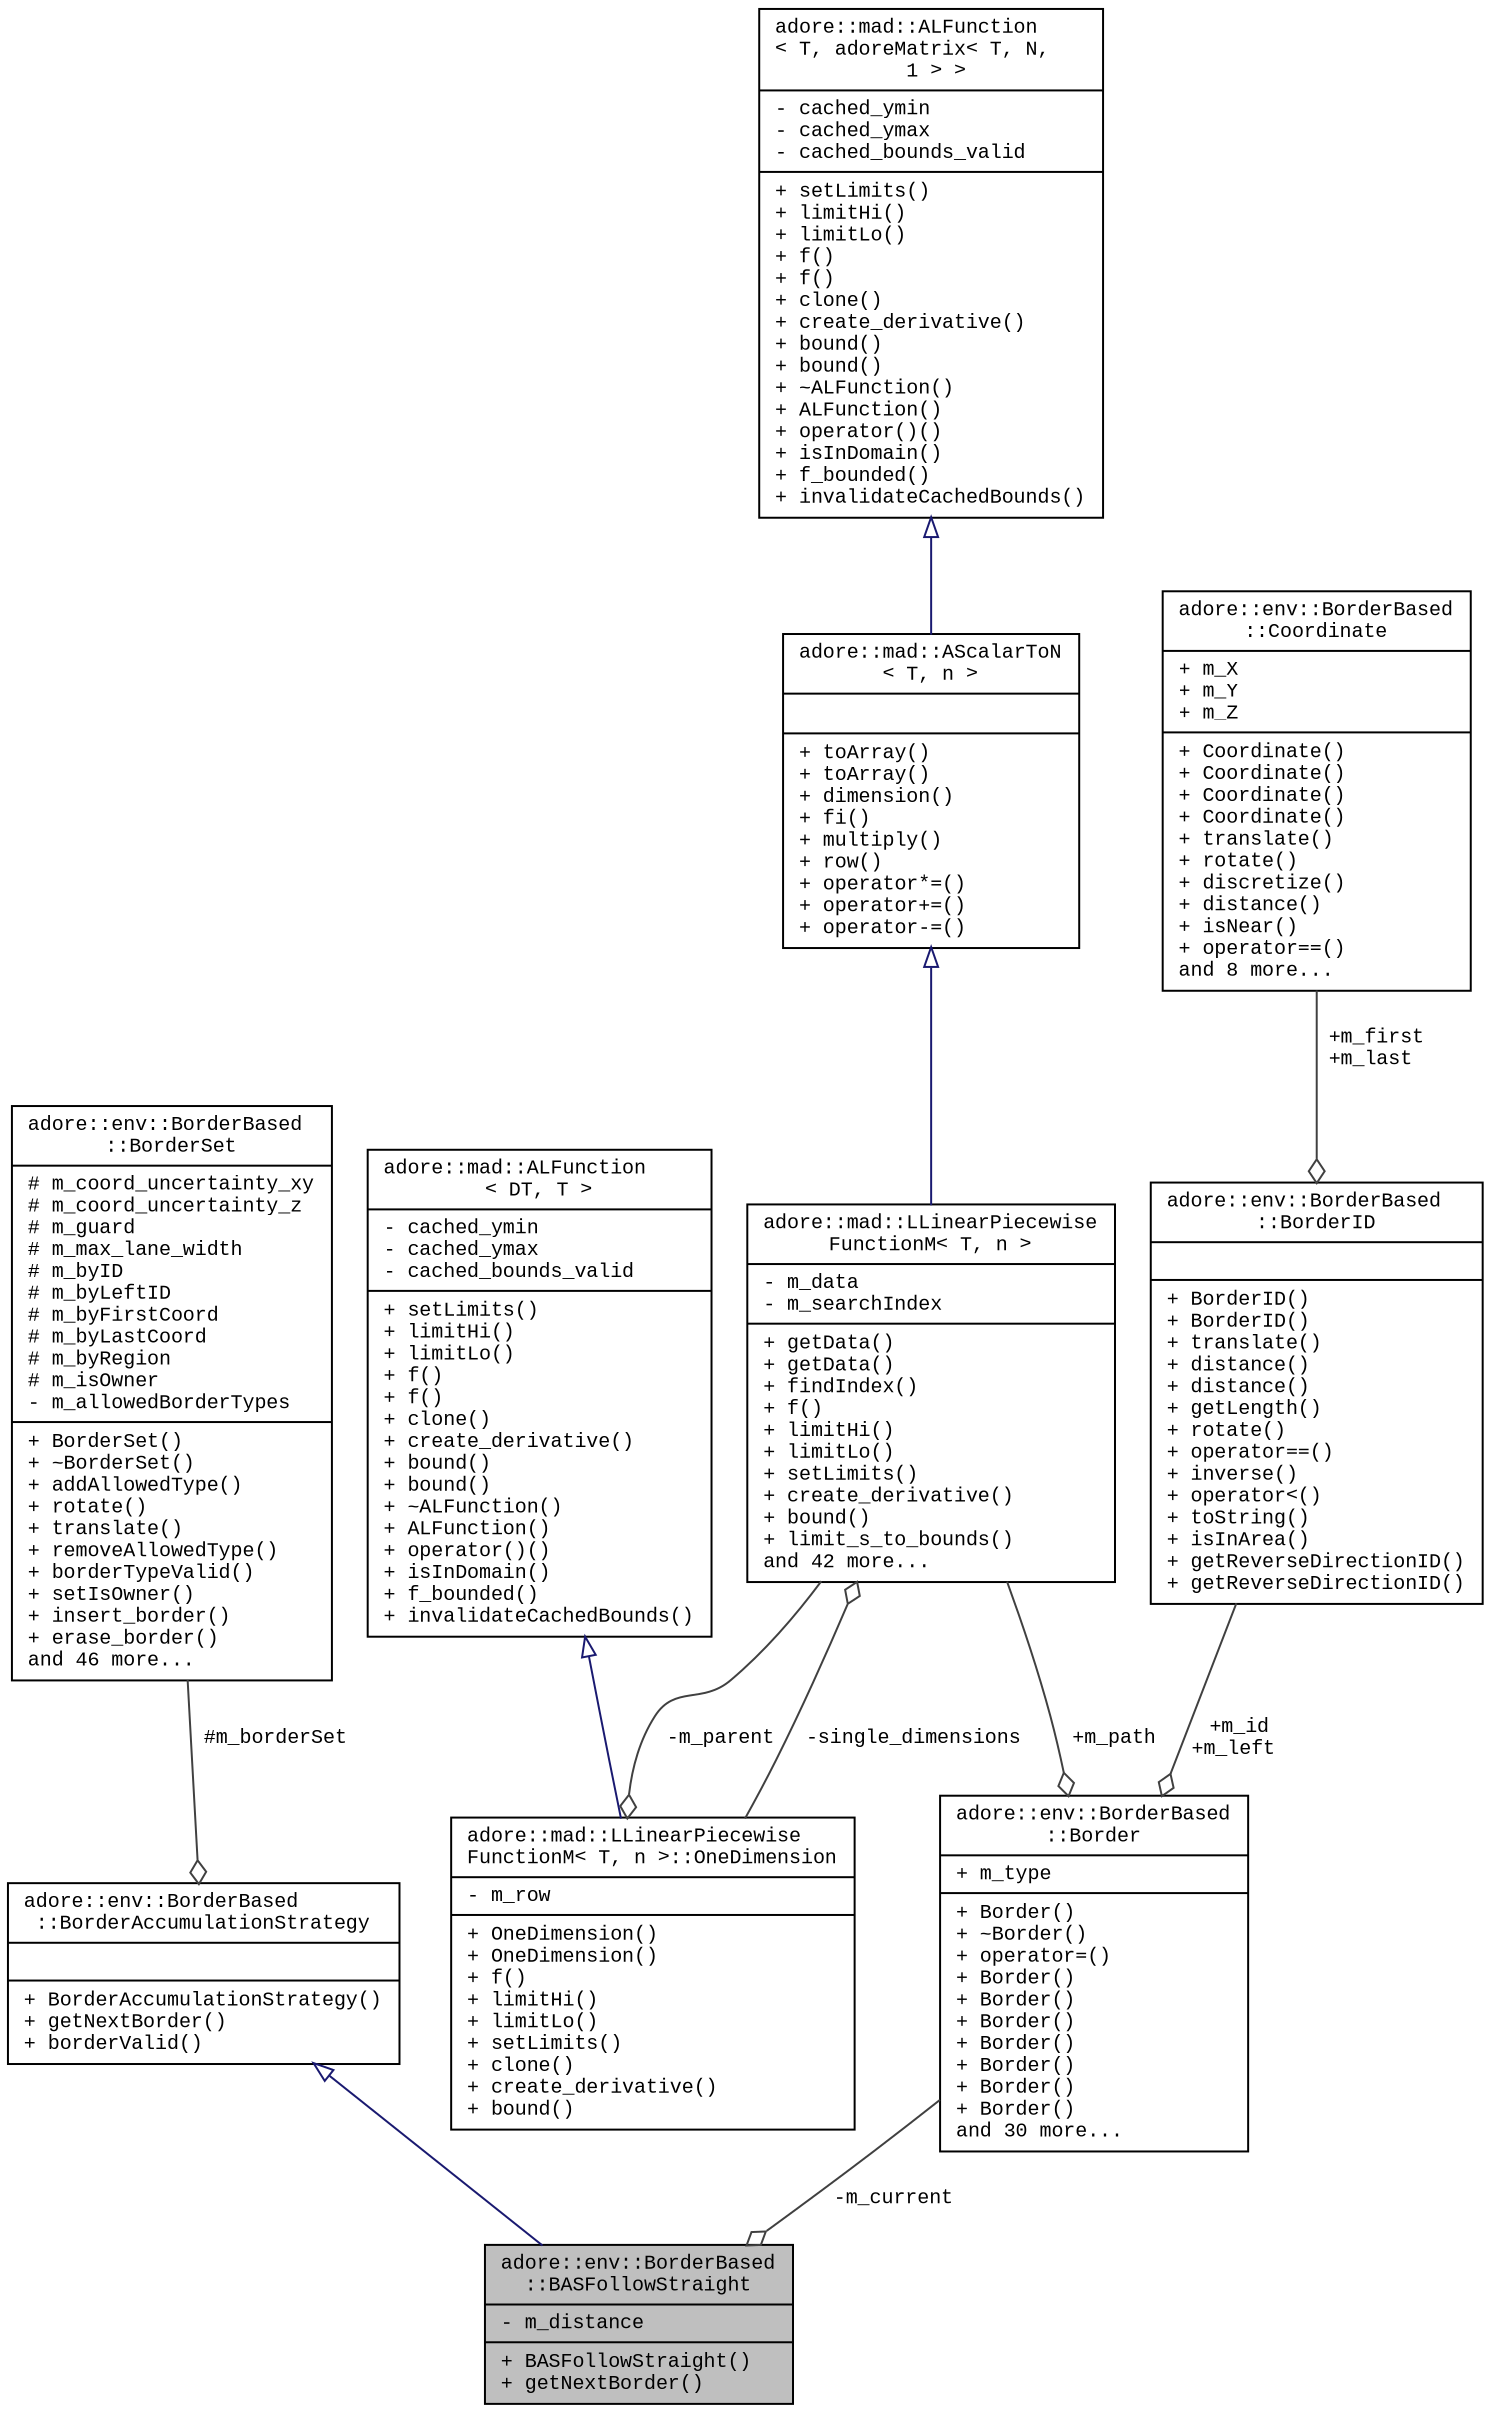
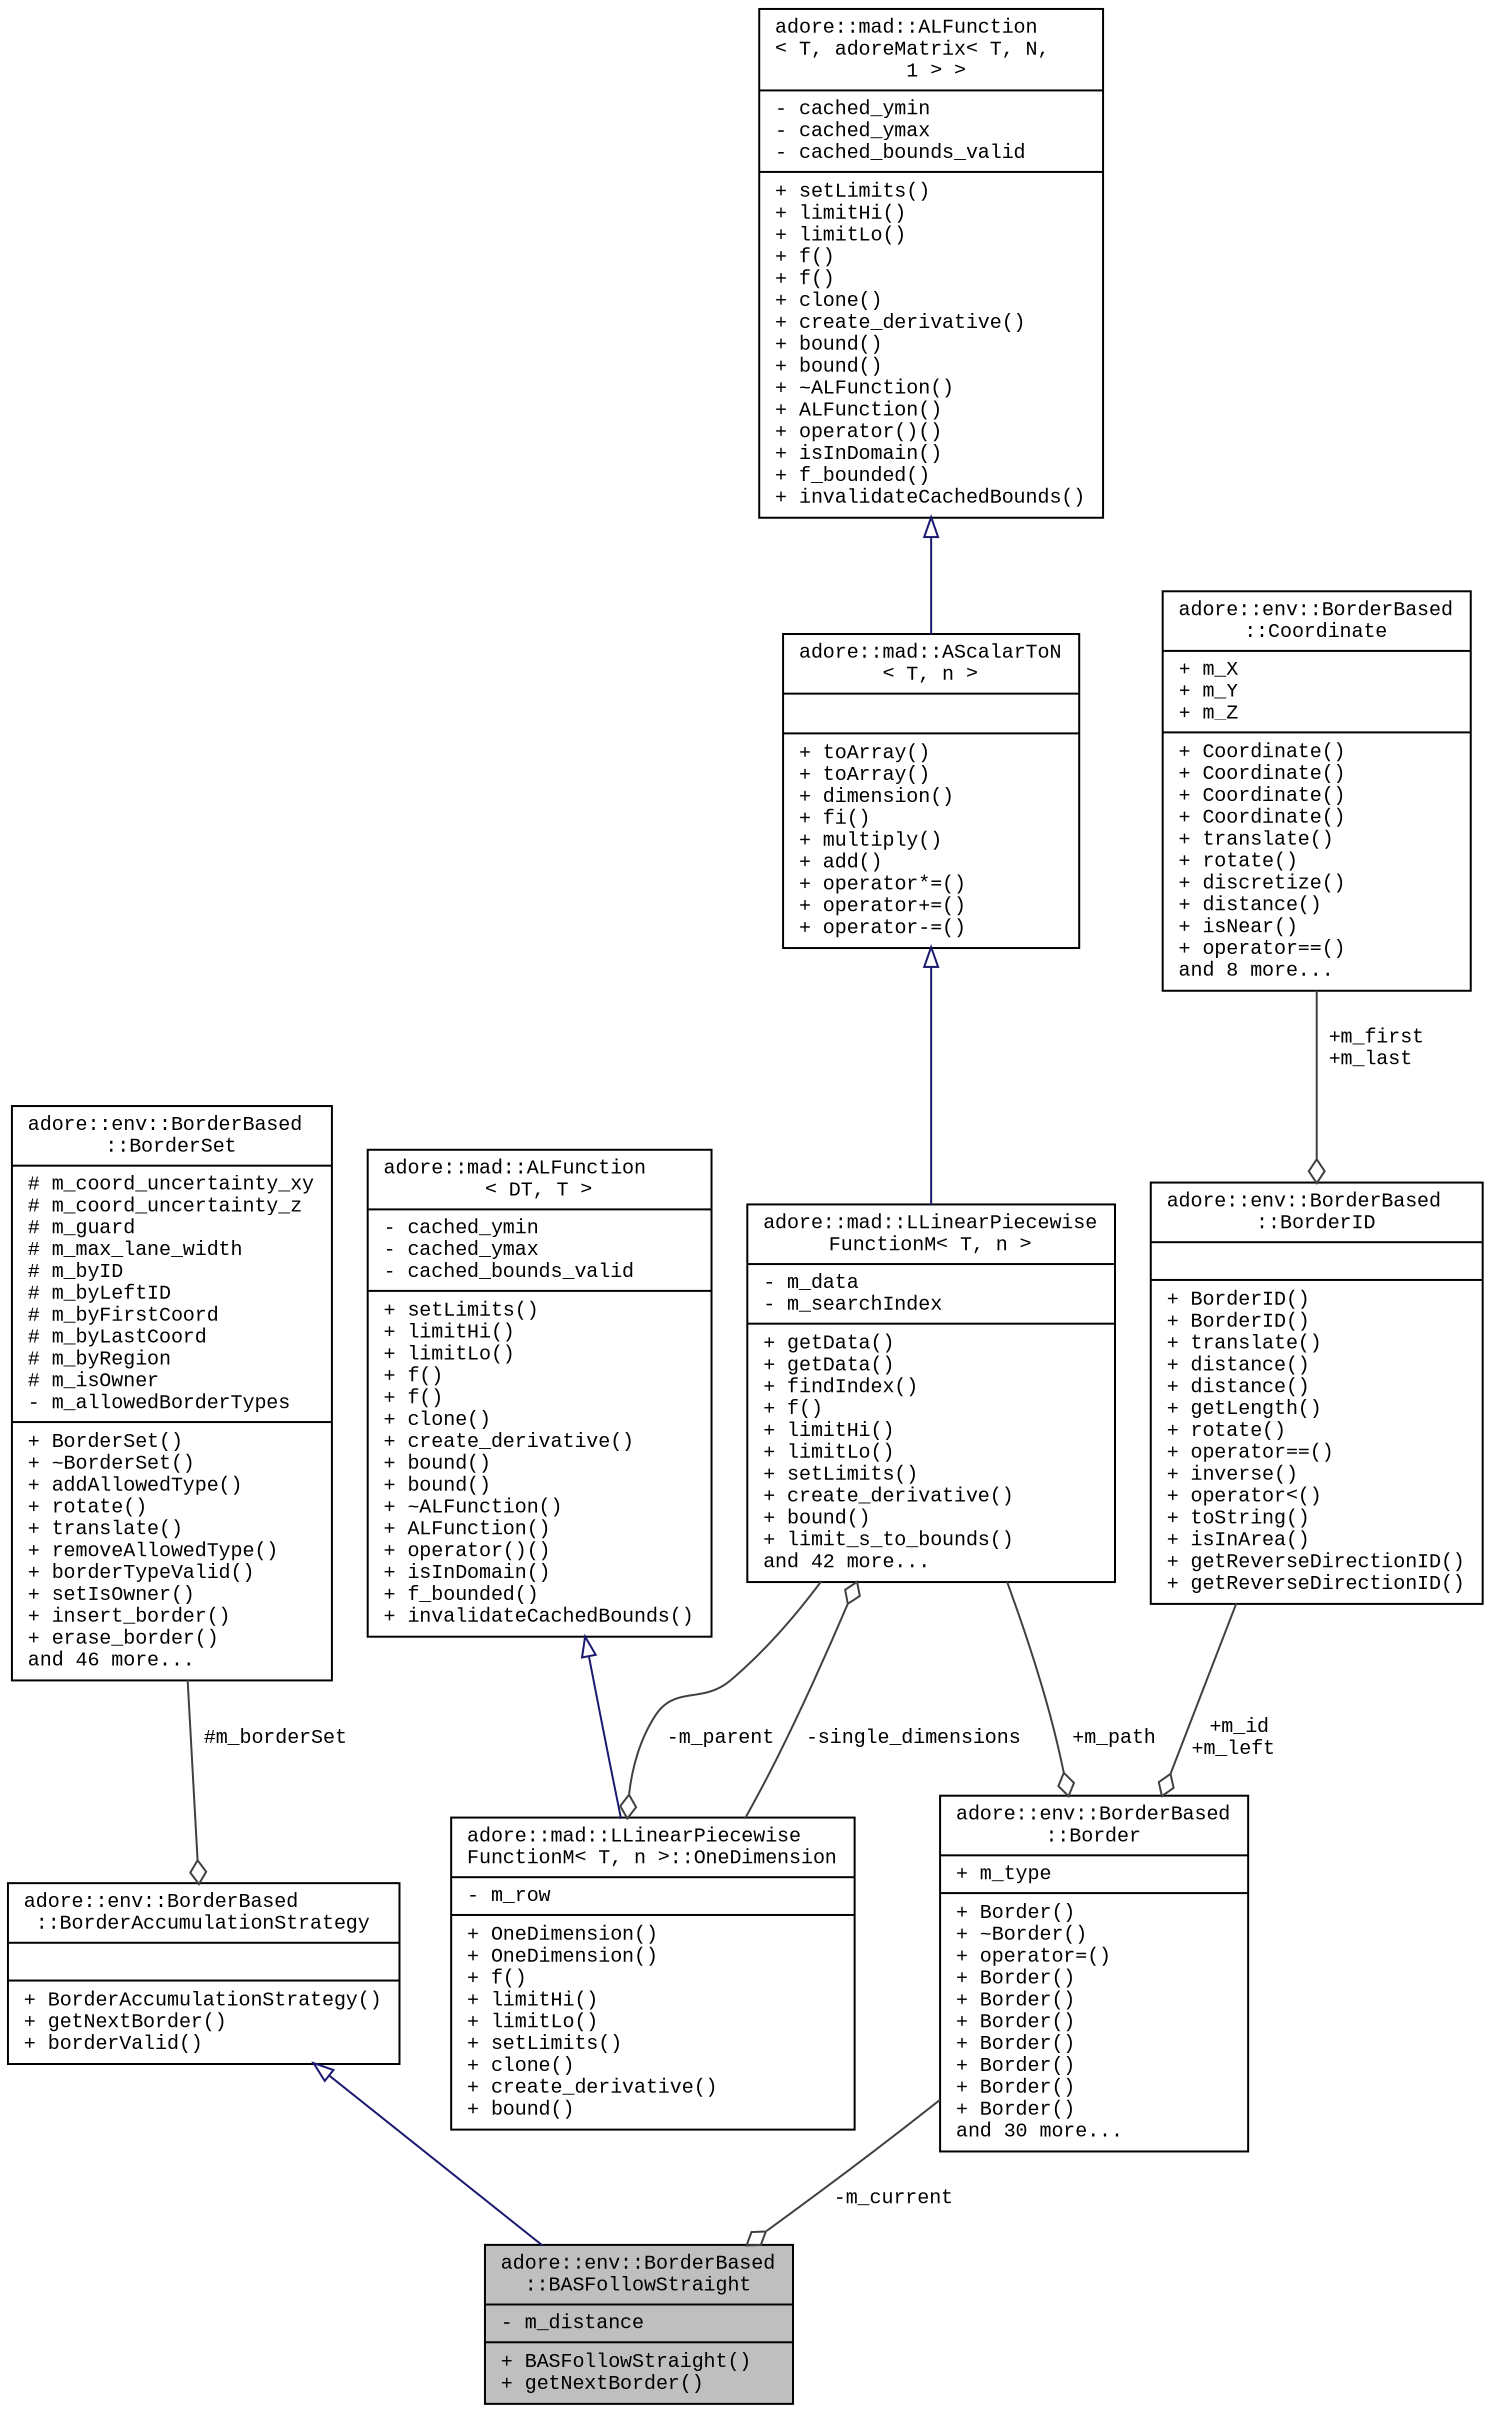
node "adore::mad::AScalarToN": text "+ row()" -> "+ add()"
